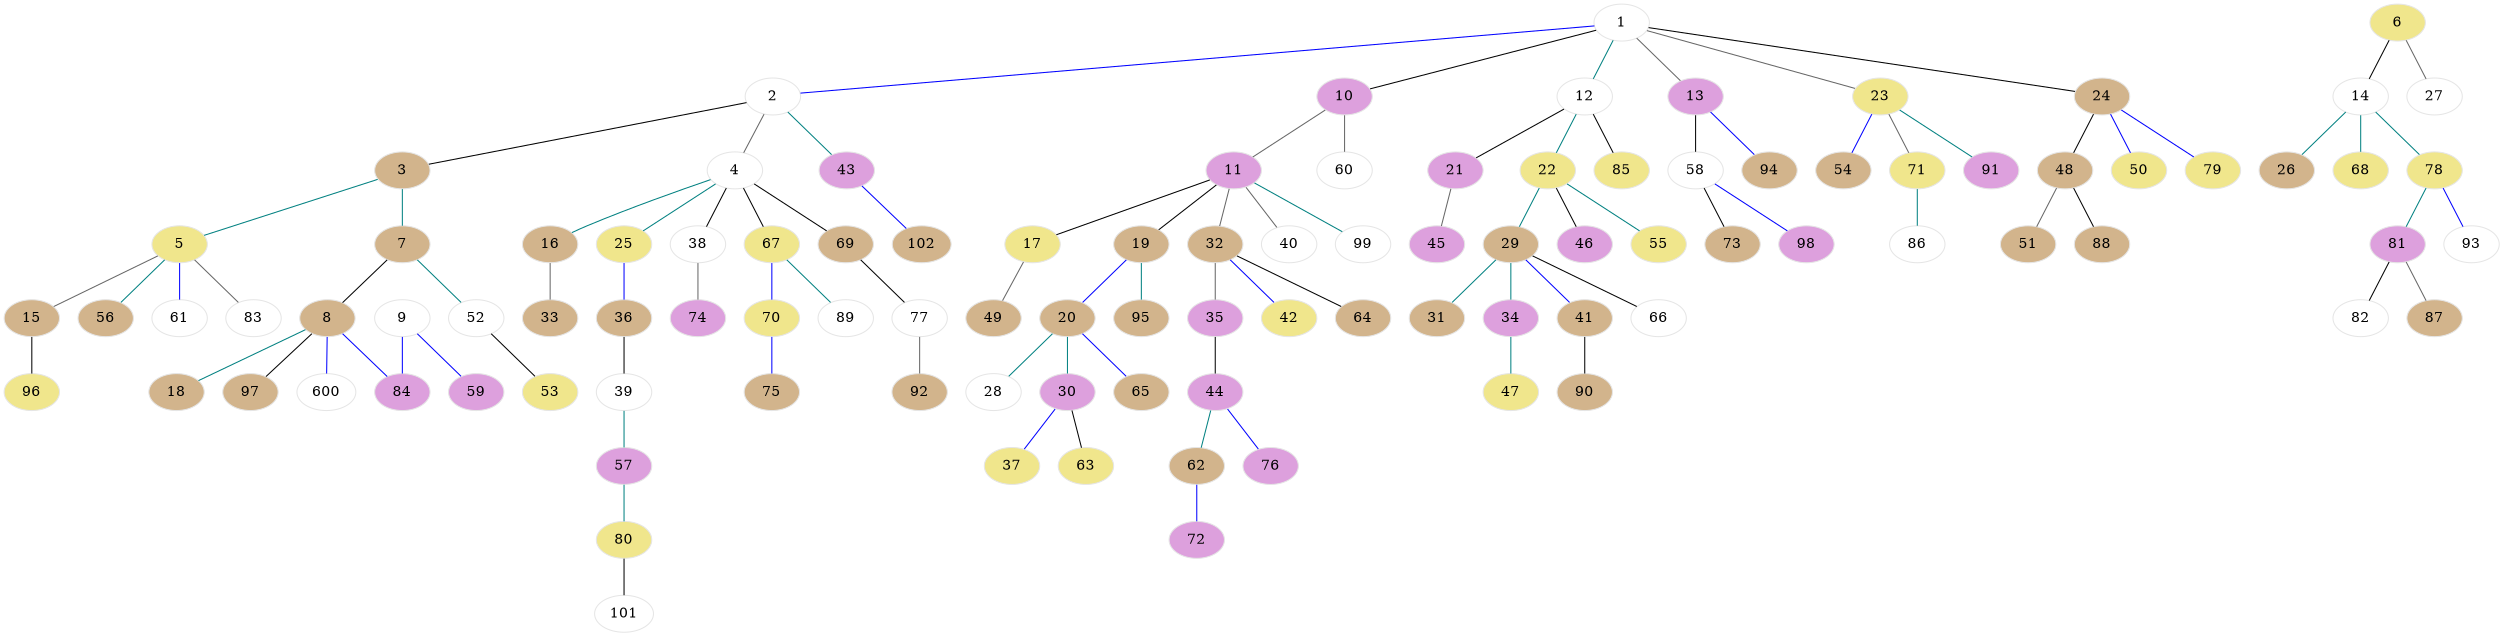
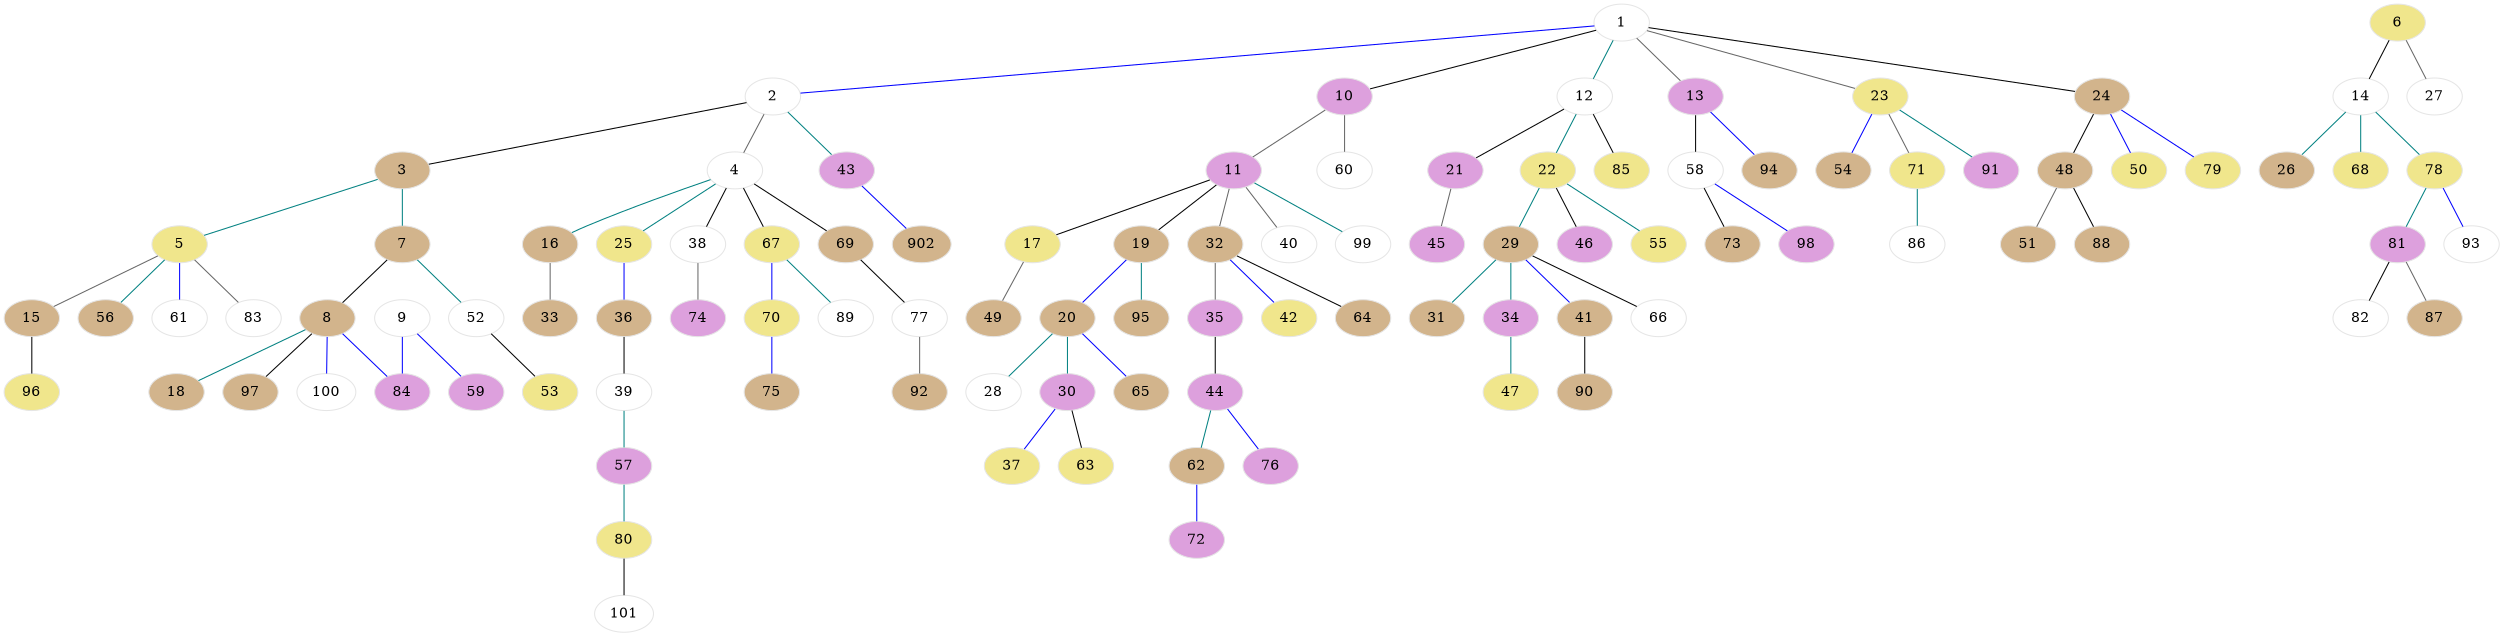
node "102": label "102" -> "902"
node "600": label "600" -> "100"
